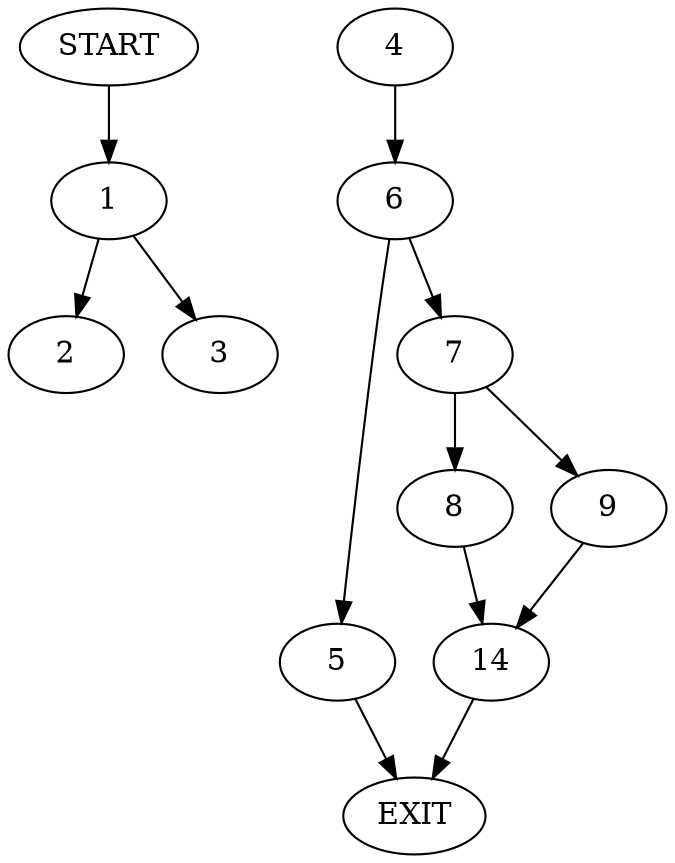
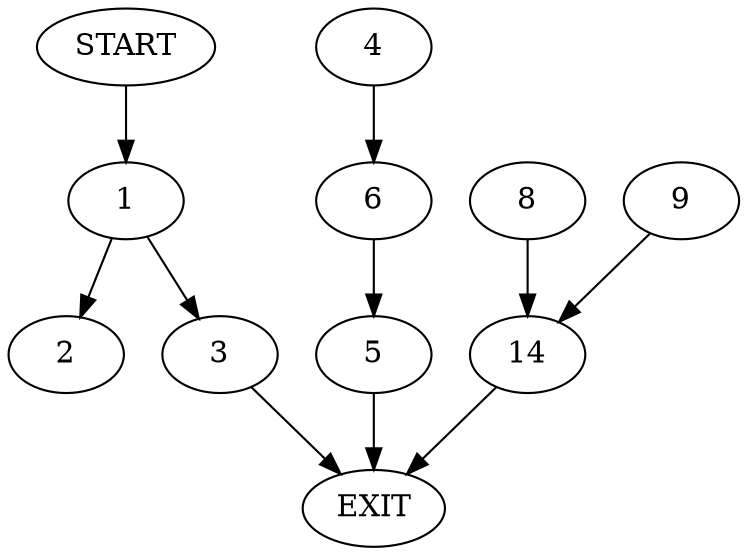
node "7": removed
edge "3" -> "EXIT": added
